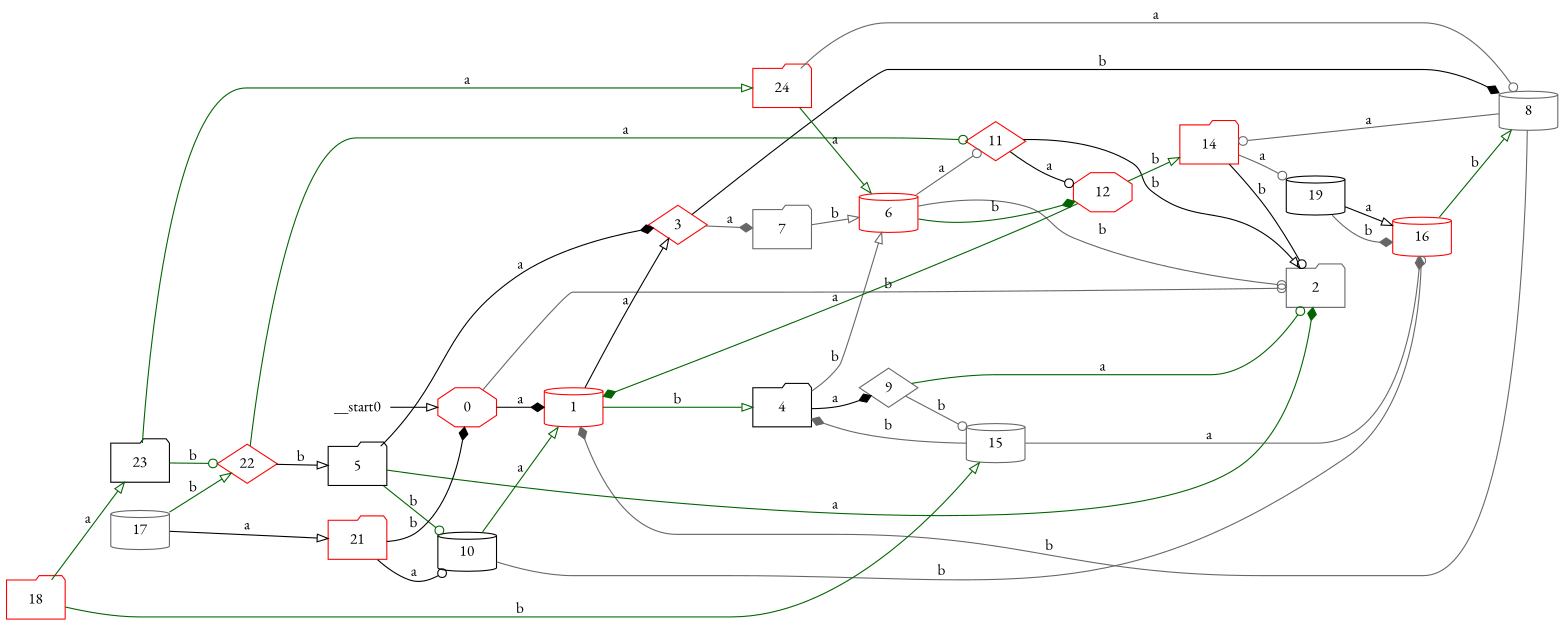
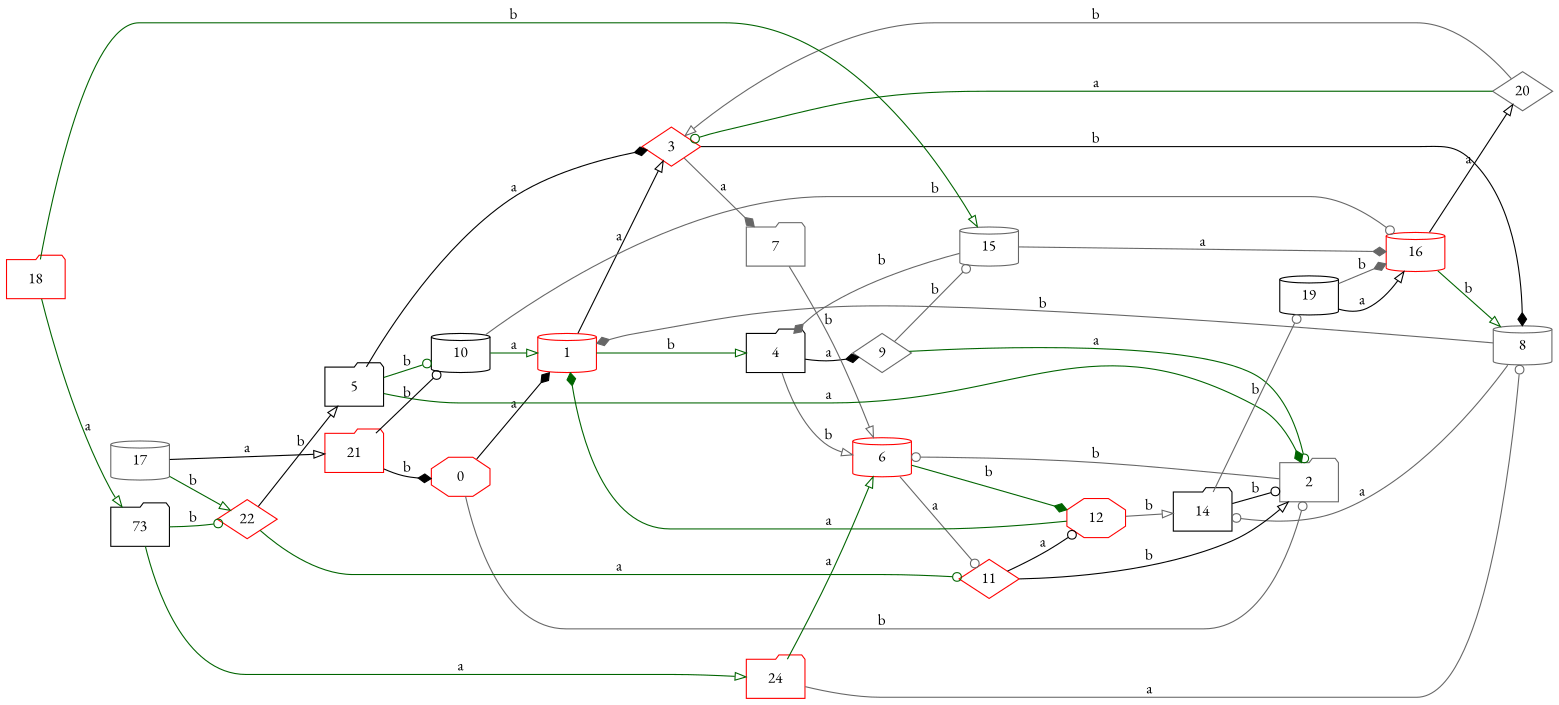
node "20": added
node "14": color red -> black
edge "14" -> "19": label "a" -> "b"
edge "12" -> "14": color darkgreen -> gray40
edge "6" -> "2": reversed
node "__start0": removed
node "23": label "23" -> "73"
edge "21" -> "10": label "a" -> "b"
